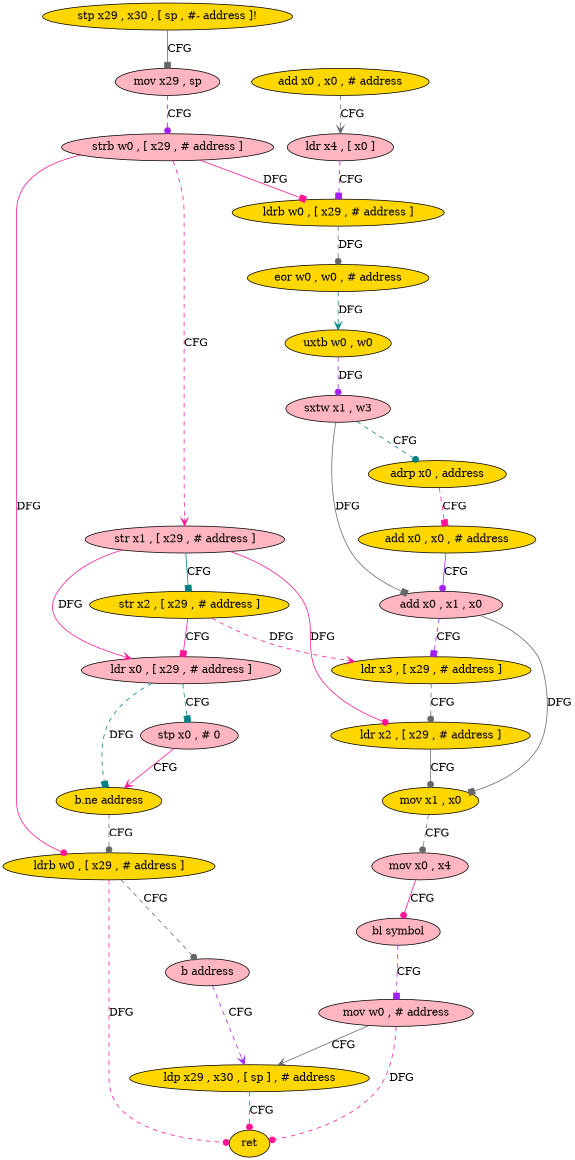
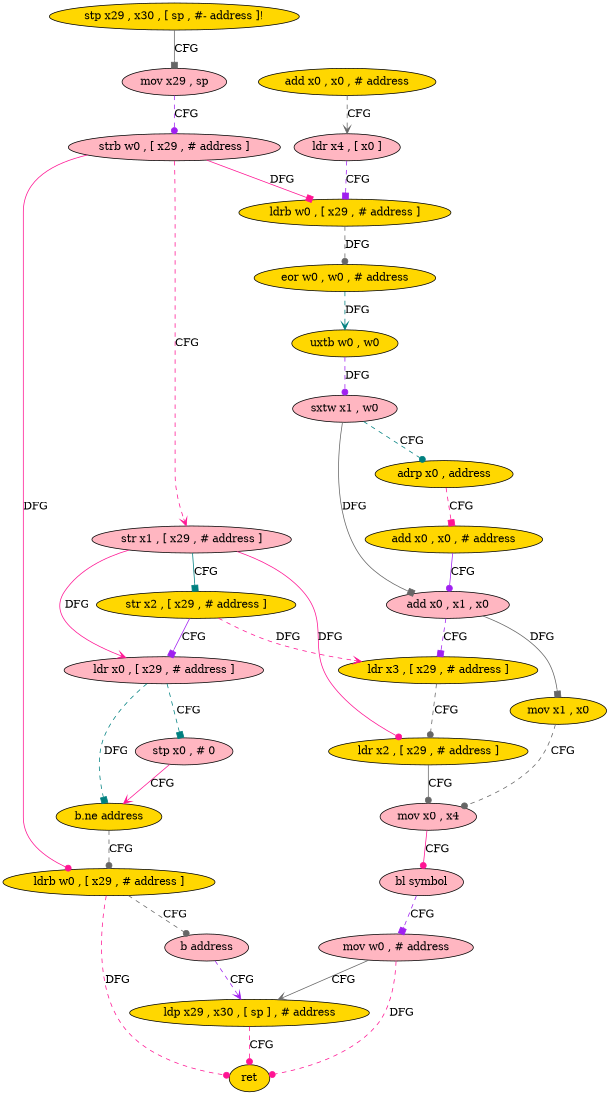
node "sxtw x1 , w3": label "sxtw x1 , w3" -> "sxtw x1 , w0"
edge "str x2 , [ x29 , # address ]" -> "ldr x0 , [ x29 , # address ]": color deeppink -> purple
edge "ldr x2 , [ x29 , # address ]" -> "mov x1 , x0": now "ldr x2 , [ x29 , # address ]" -> "mov x0 , x4"
